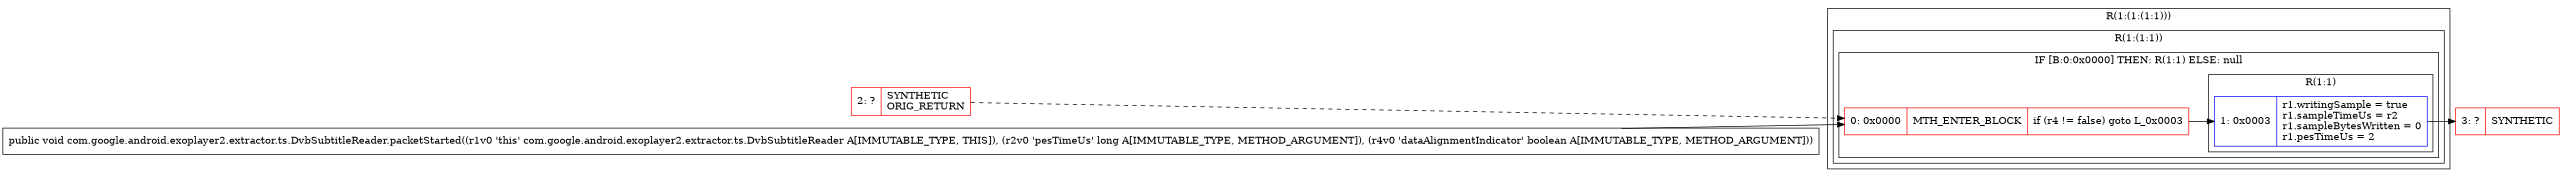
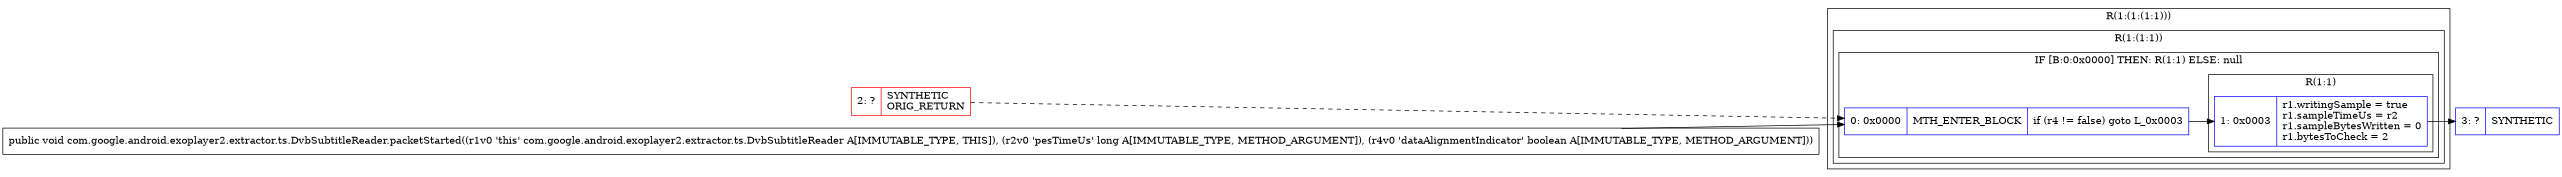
node "0: 0x0000": color red -> blue
node "3: ?": color red -> blue
node "1: 0x0003": text "r1.pesTimeUs = 2" -> "r1.bytesToCheck = 2"
